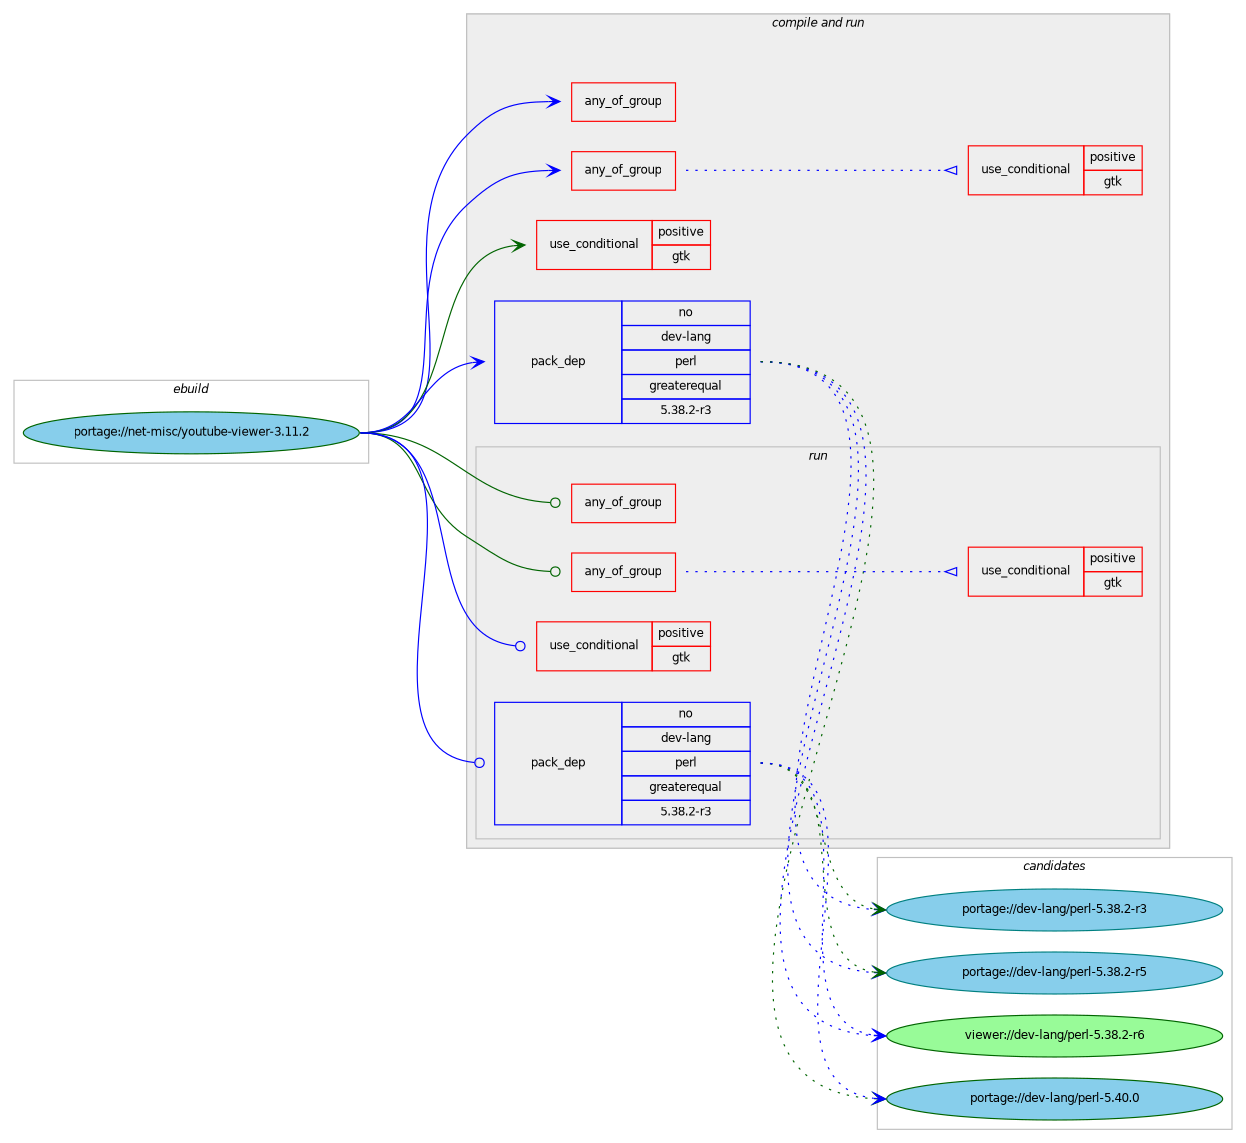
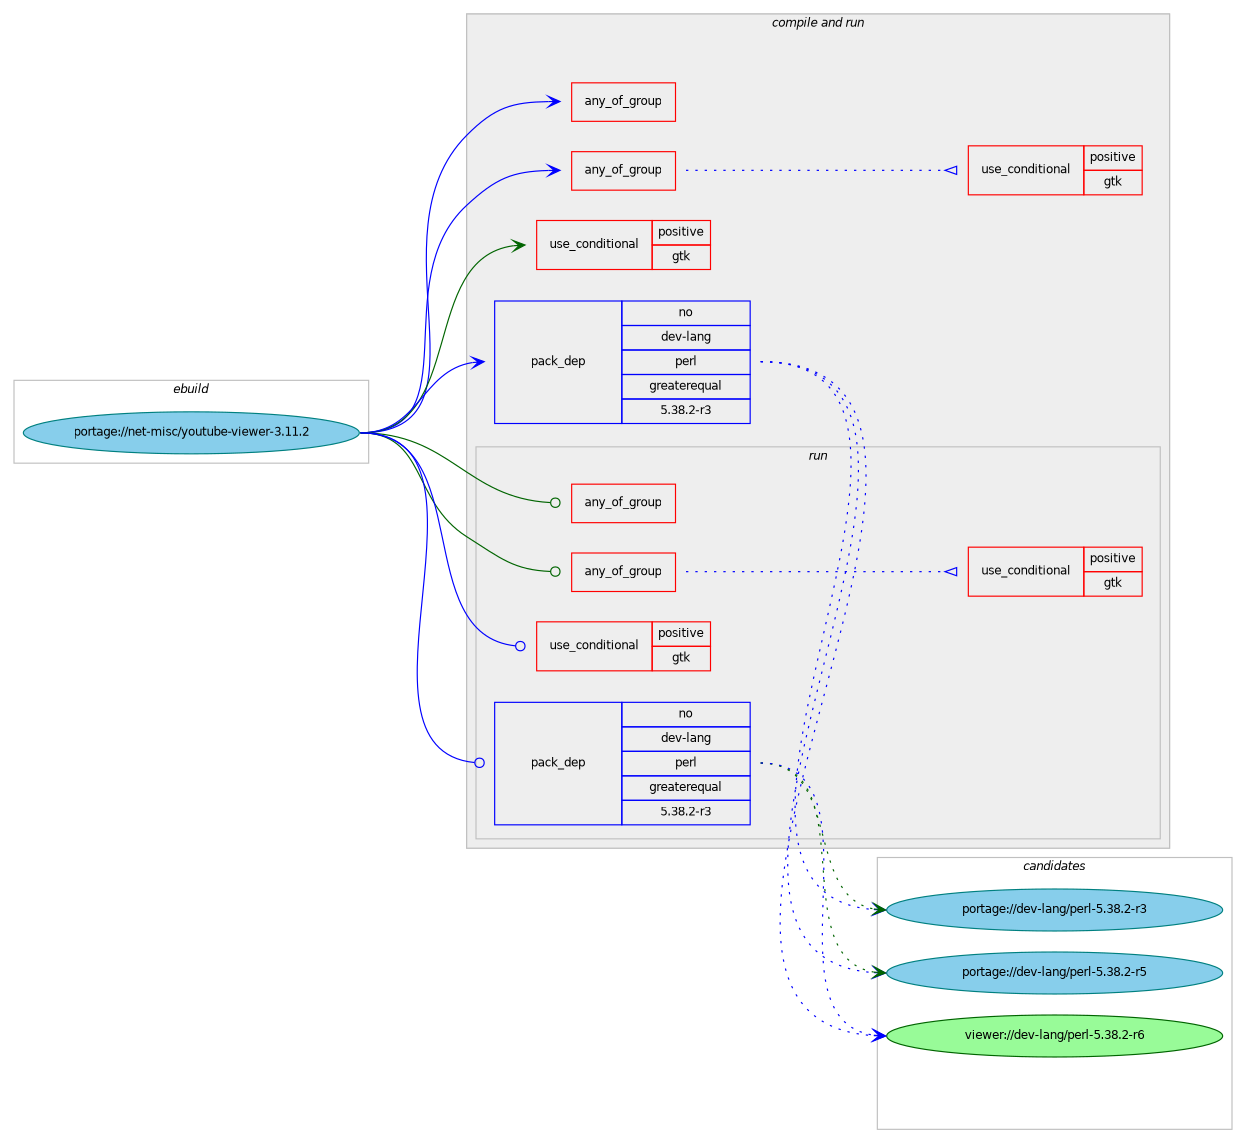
node "portage://net-misc/youtube-viewer-3.11.2": color darkgreen -> teal
node "portage://dev-lang/perl-5.40.0": removed
